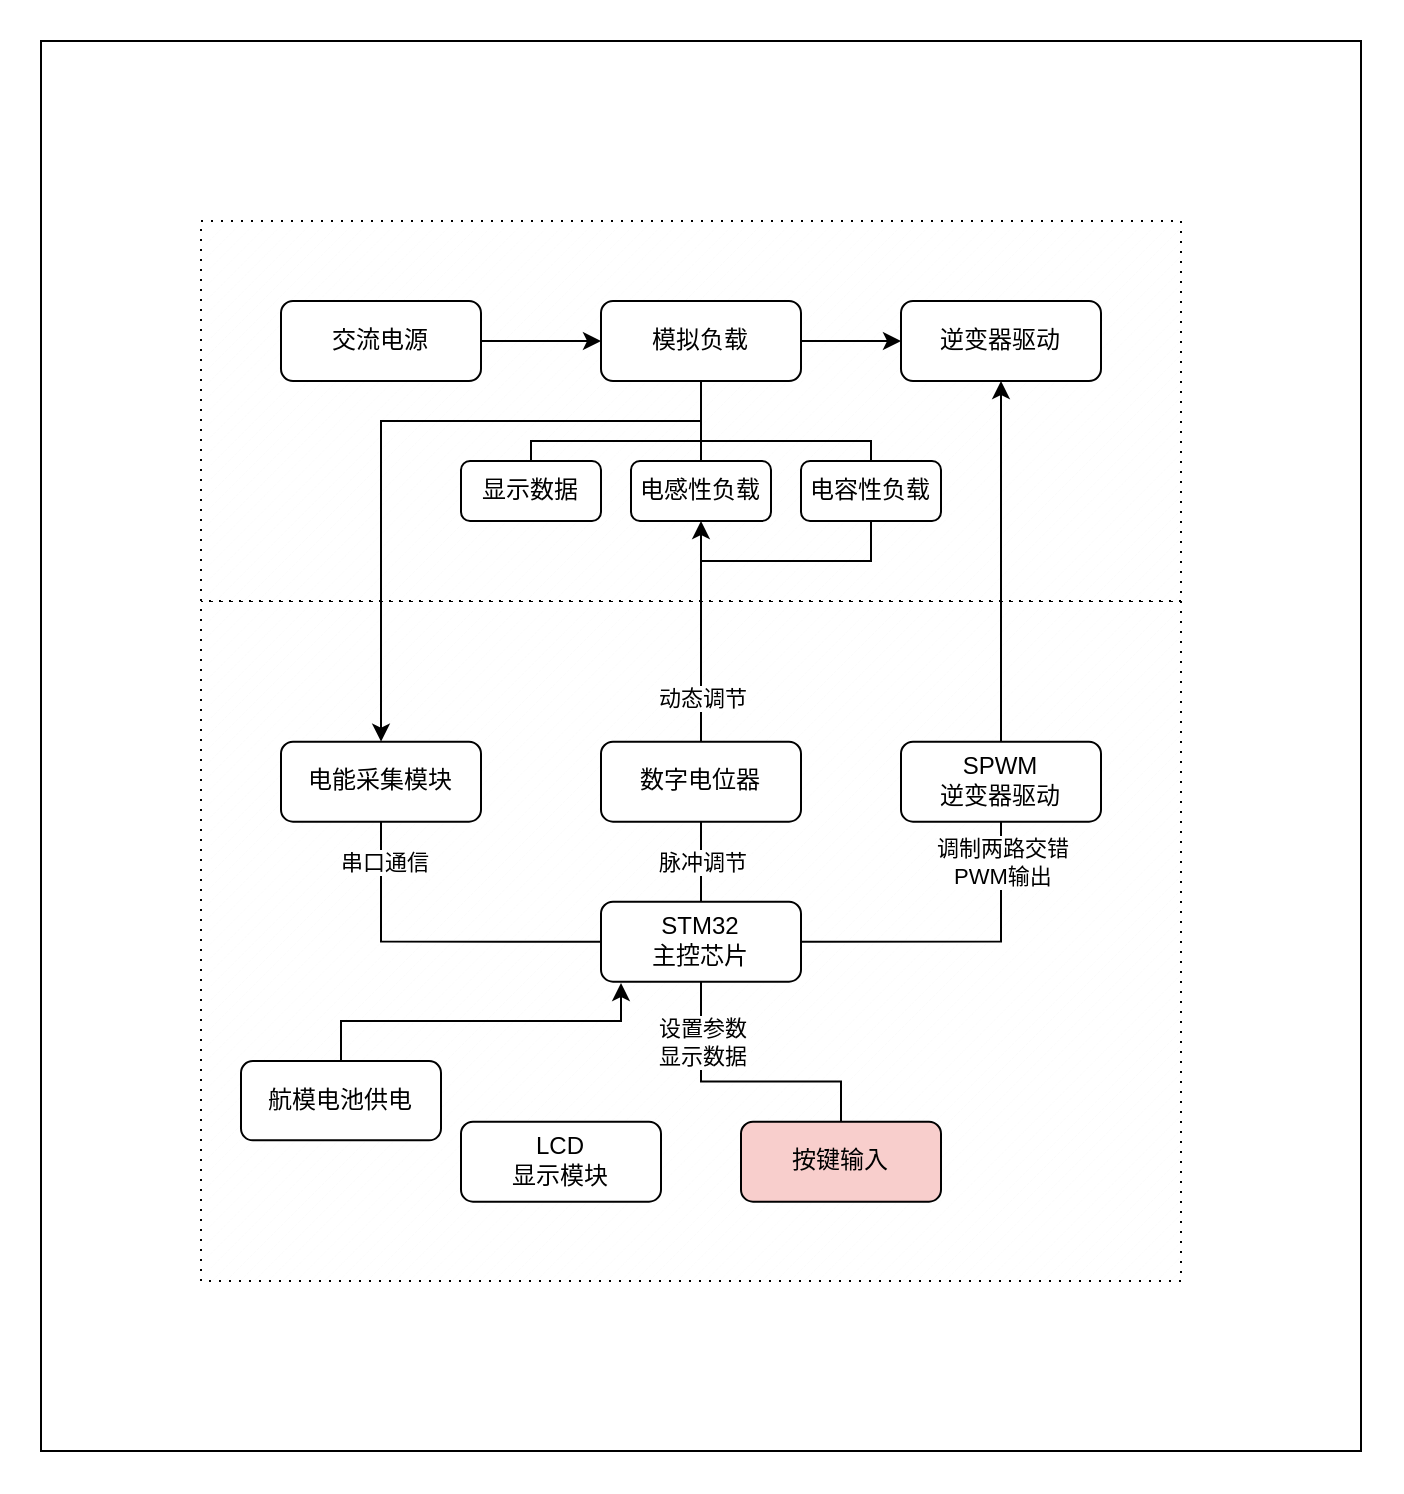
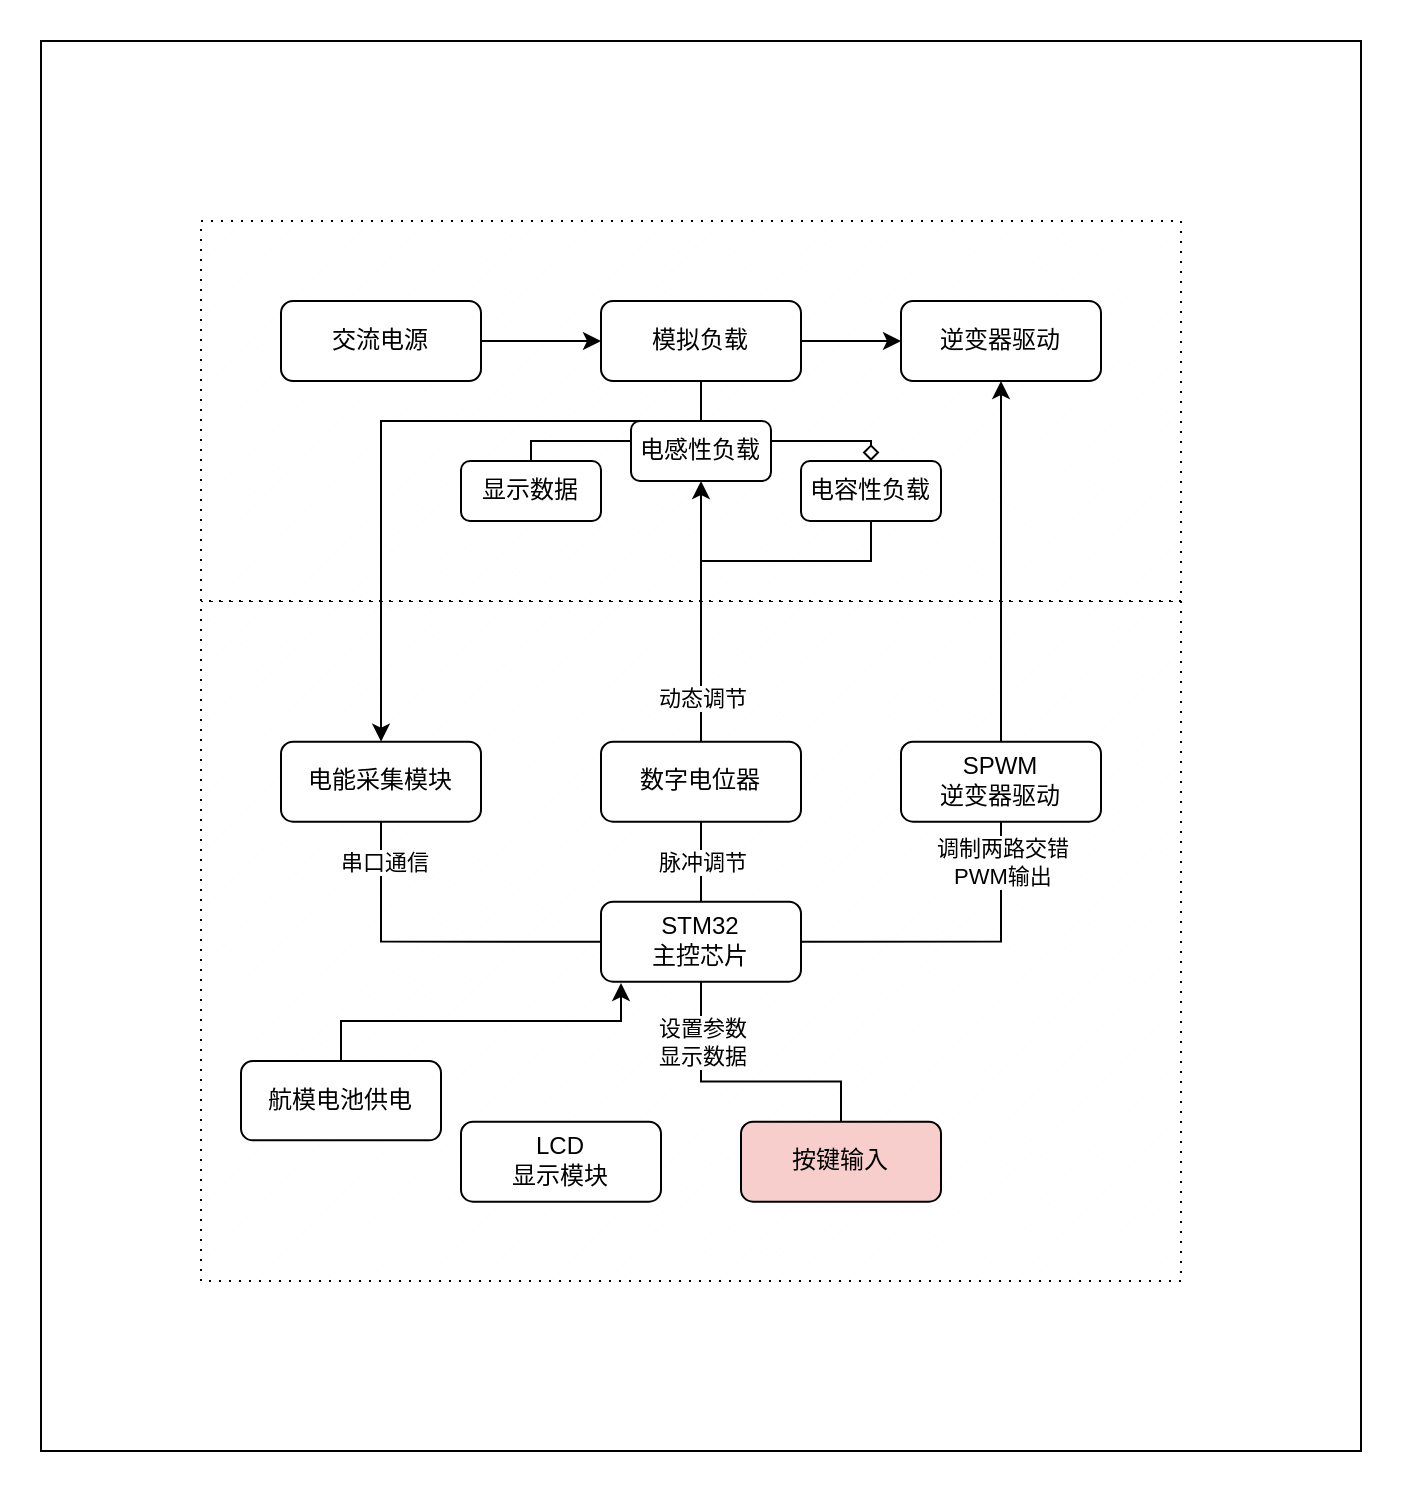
edge "模拟负载" -- "电容性负载": arrowhead none -> diamond
node "电感性负载": moved (701, 491) -> (701, 451)
